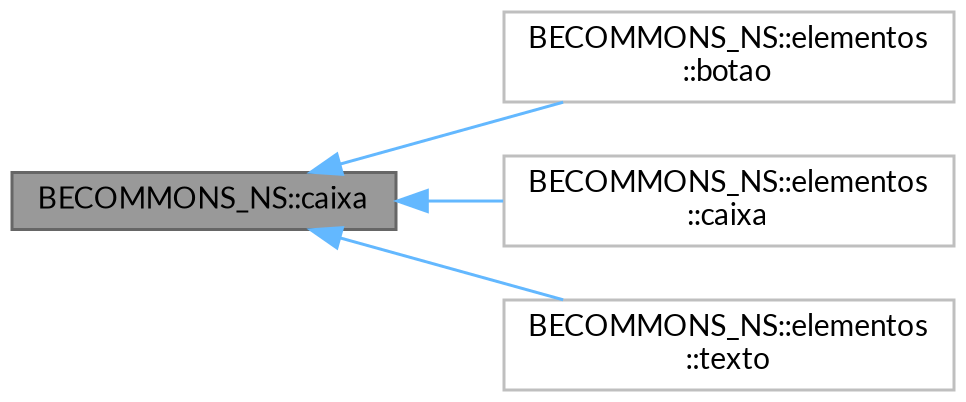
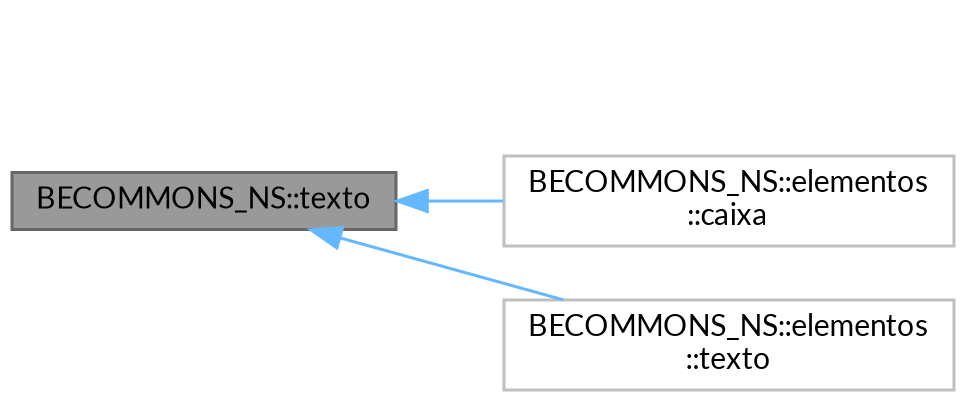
node "BECOMMONS_NS::elementos ::botao": removed
node "BECOMMONS_NS::caixa": label "BECOMMONS_NS::caixa" -> "BECOMMONS_NS::texto"
